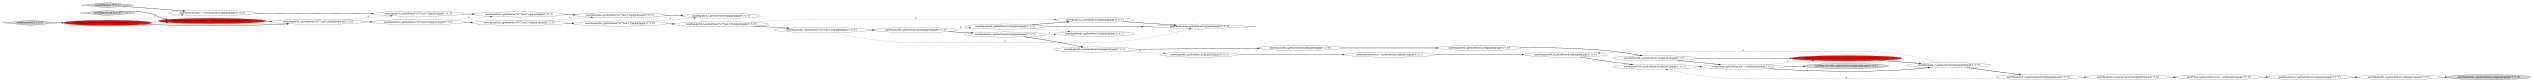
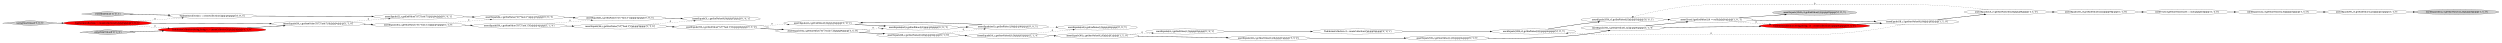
edge "assertEquals(null,c.getEndValue(1,0))@@@10@@@['0', '0', '1']" -> "assertEquals(null,c.getEndValue(0,2))@@@9@@@['0', '0', '1']": reversed
node "assertEquals(null,c.getEndValue(0,2))@@@9@@@['0', '0', '1']": shape diamond -> ellipse
